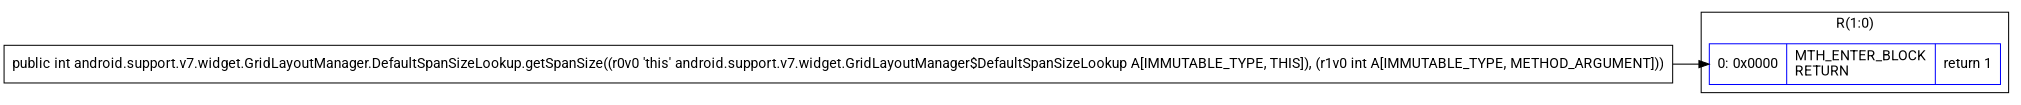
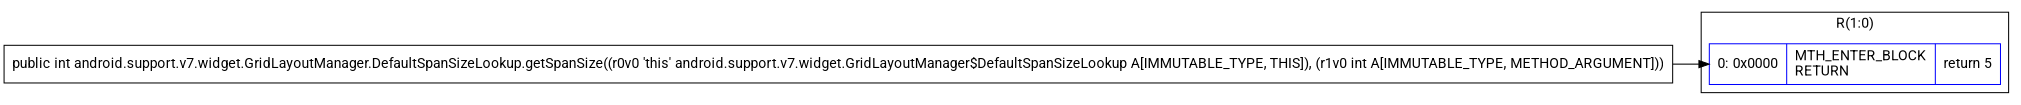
node "0: 0x0000": text "return 1" -> "return 5"
